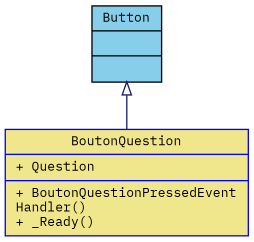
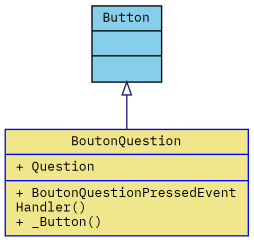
node "BoutonQuestion": text "+ _Ready()" -> "+ _Button()"
